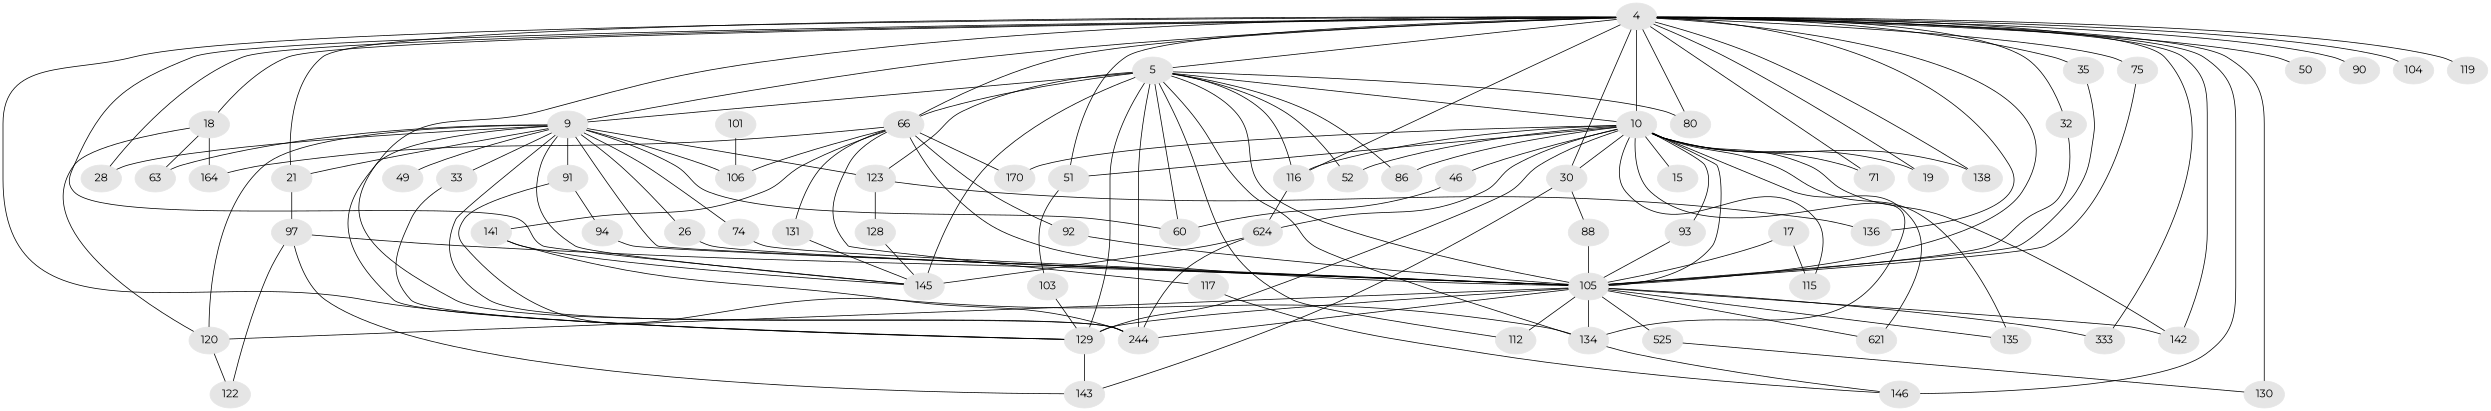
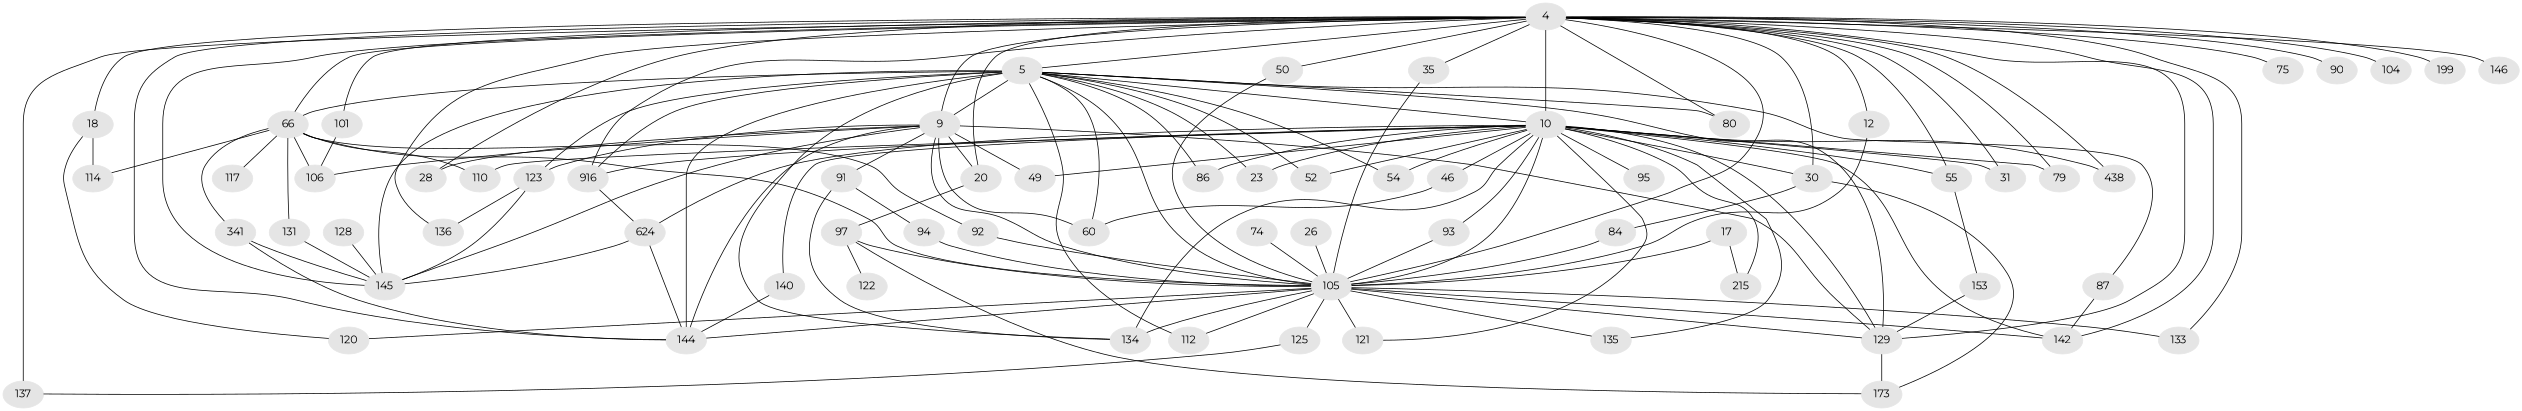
edge "4" -- "101": added
node "119": label "119" -> "199"
node "32": label "32" -> "12"
edge "9" -- "120": removed
edge "10" -- "49": added
edge "9" -- "74": removed
edge "9" -- "26": removed
node "63": removed
node "164": label "164" -> "114"
node "21": label "21" -> "20"
node "33": removed
node "170": label "170" -> "110"
node "51": label "51" -> "55"
node "23": added
node "116": label "116" -> "916"
node "54": added
node "15": label "15" -> "95"
node "71": label "71" -> "31"
node "19": label "19" -> "79"
node "138": label "138" -> "438"
edge "123" -- "128": now "123" -- "145"
node "141": label "141" -> "341"
node "88": label "88" -> "84"
edge "75" -- "105": now "50" -- "105"
node "140": added
node "103": label "103" -> "153"
node "115": label "115" -> "215"
node "87": added
node "244": label "244" -> "144"
node "525": label "525" -> "125"
node "621": label "621" -> "121"
node "333": label "333" -> "133"
edge "117" -- "146": removed
edge "120" -- "122": removed
edge "134" -- "146": removed
node "143": label "143" -> "173"
node "130": label "130" -> "137"
